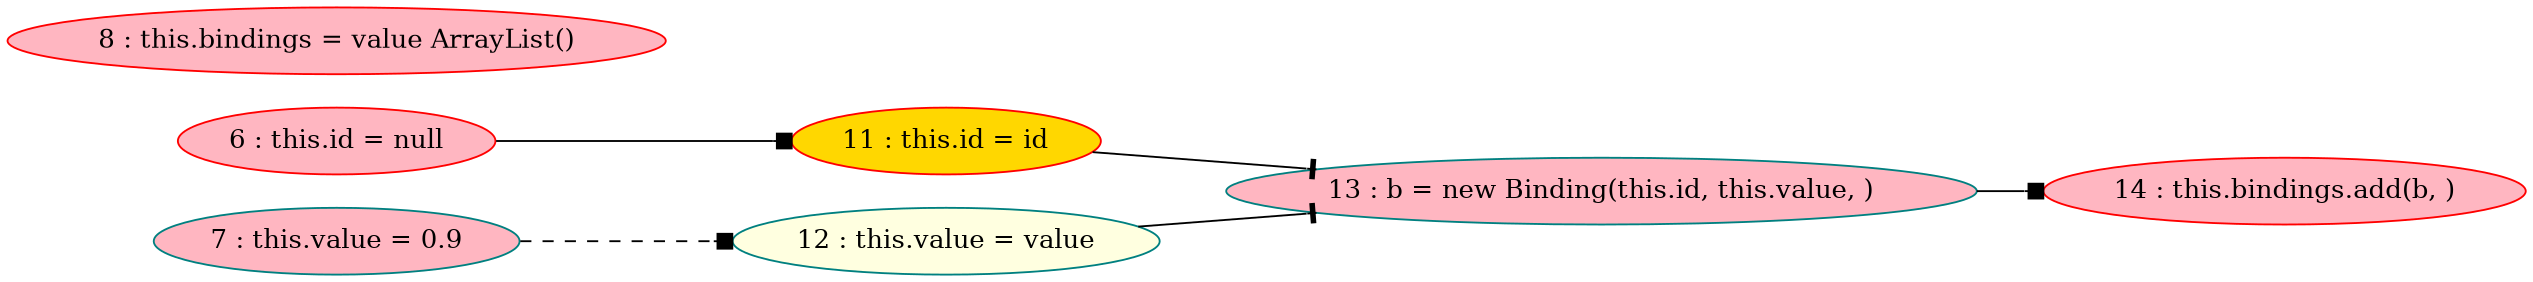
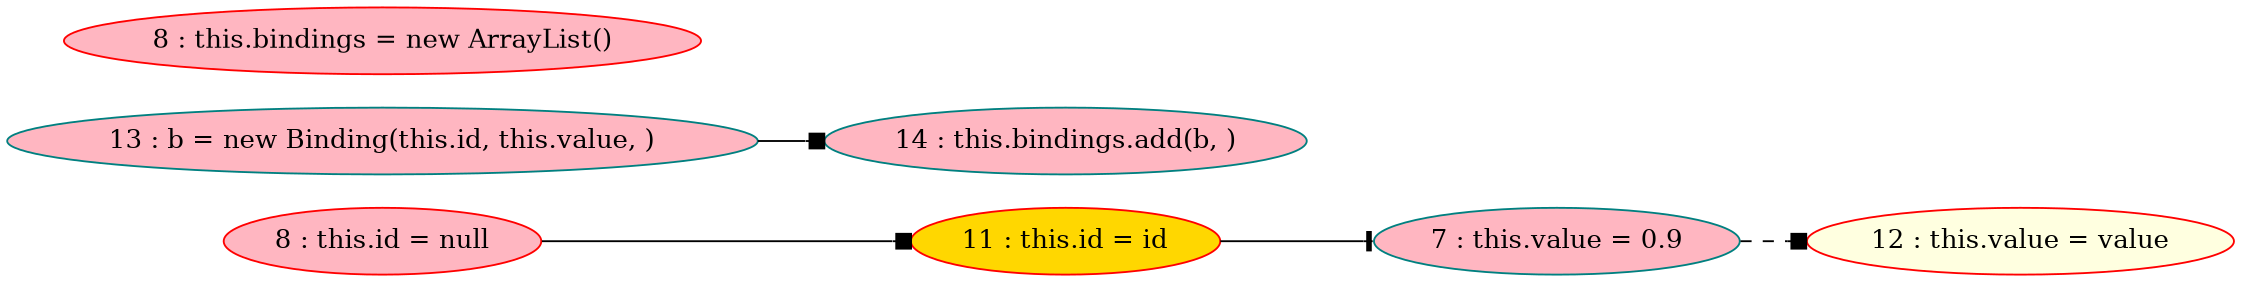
node "8 : this.bindings = value ArrayList()": label "8 : this.bindings = value ArrayList()" -> "8 : this.bindings = new ArrayList()"
node "6 : this.id = null": label "6 : this.id = null" -> "8 : this.id = null"
edge "11 : this.id = id" -> "13 : b = new Binding(this.id, this.value, )": now "11 : this.id = id" -> "7 : this.value = 0.9"
node "14 : this.bindings.add(b, )": color red -> teal
edge "12 : this.value = value" -> "13 : b = new Binding(this.id, this.value, )": removed
node "12 : this.value = value": color teal -> red
